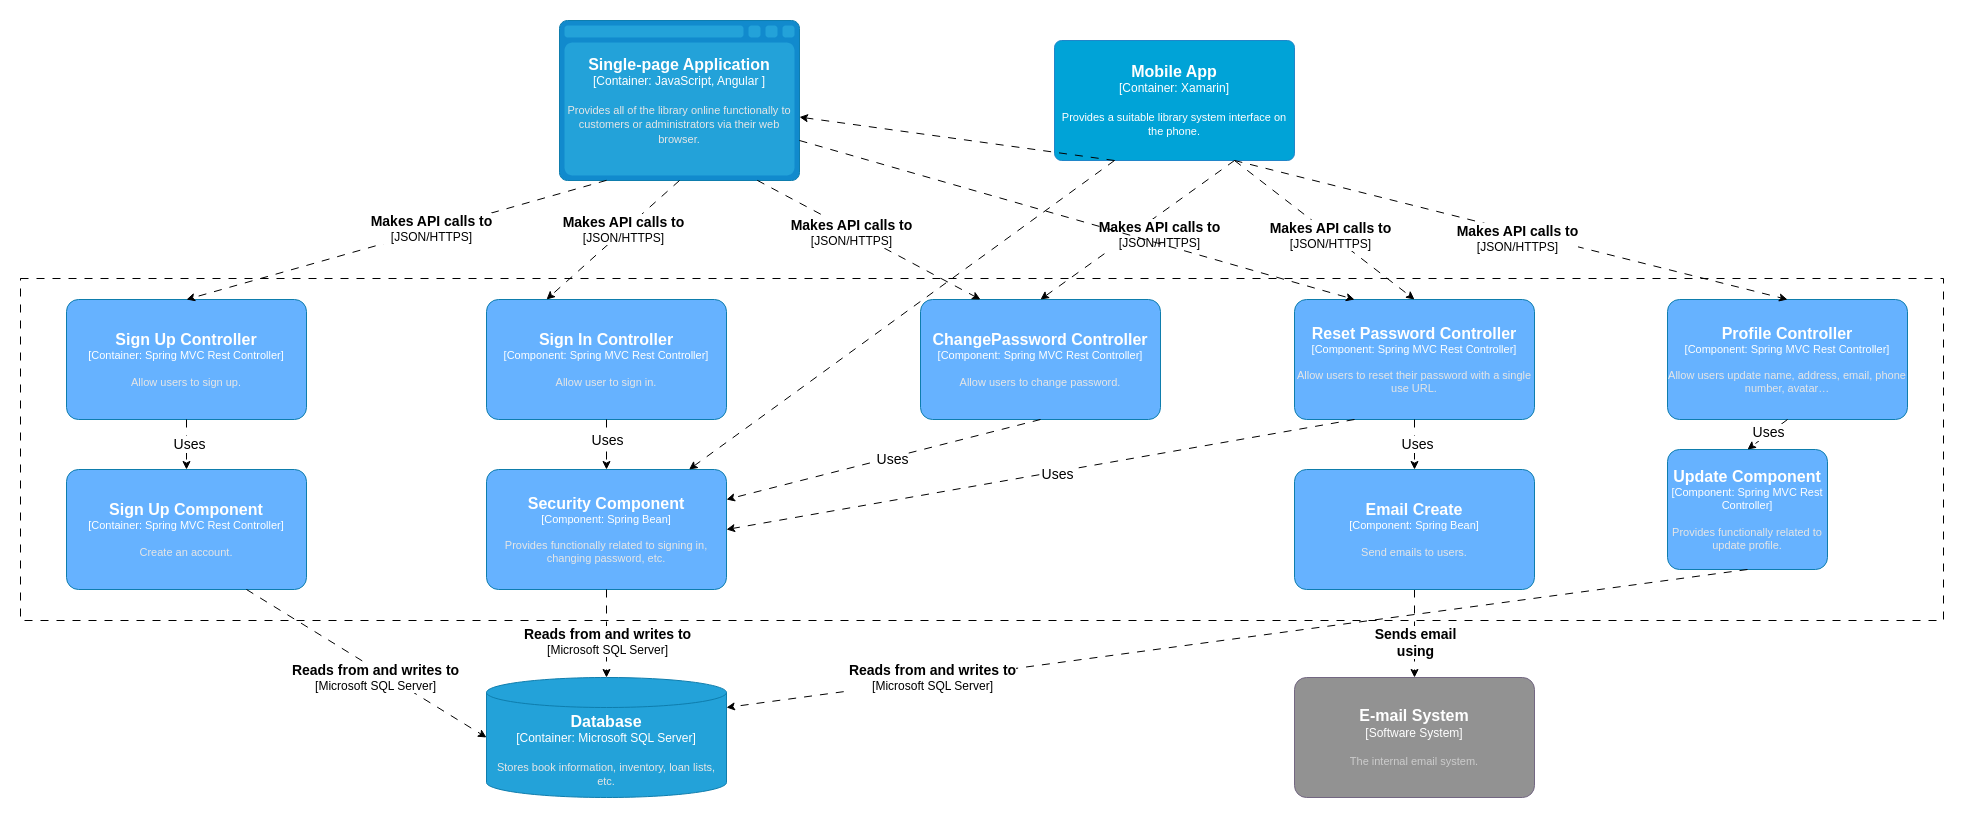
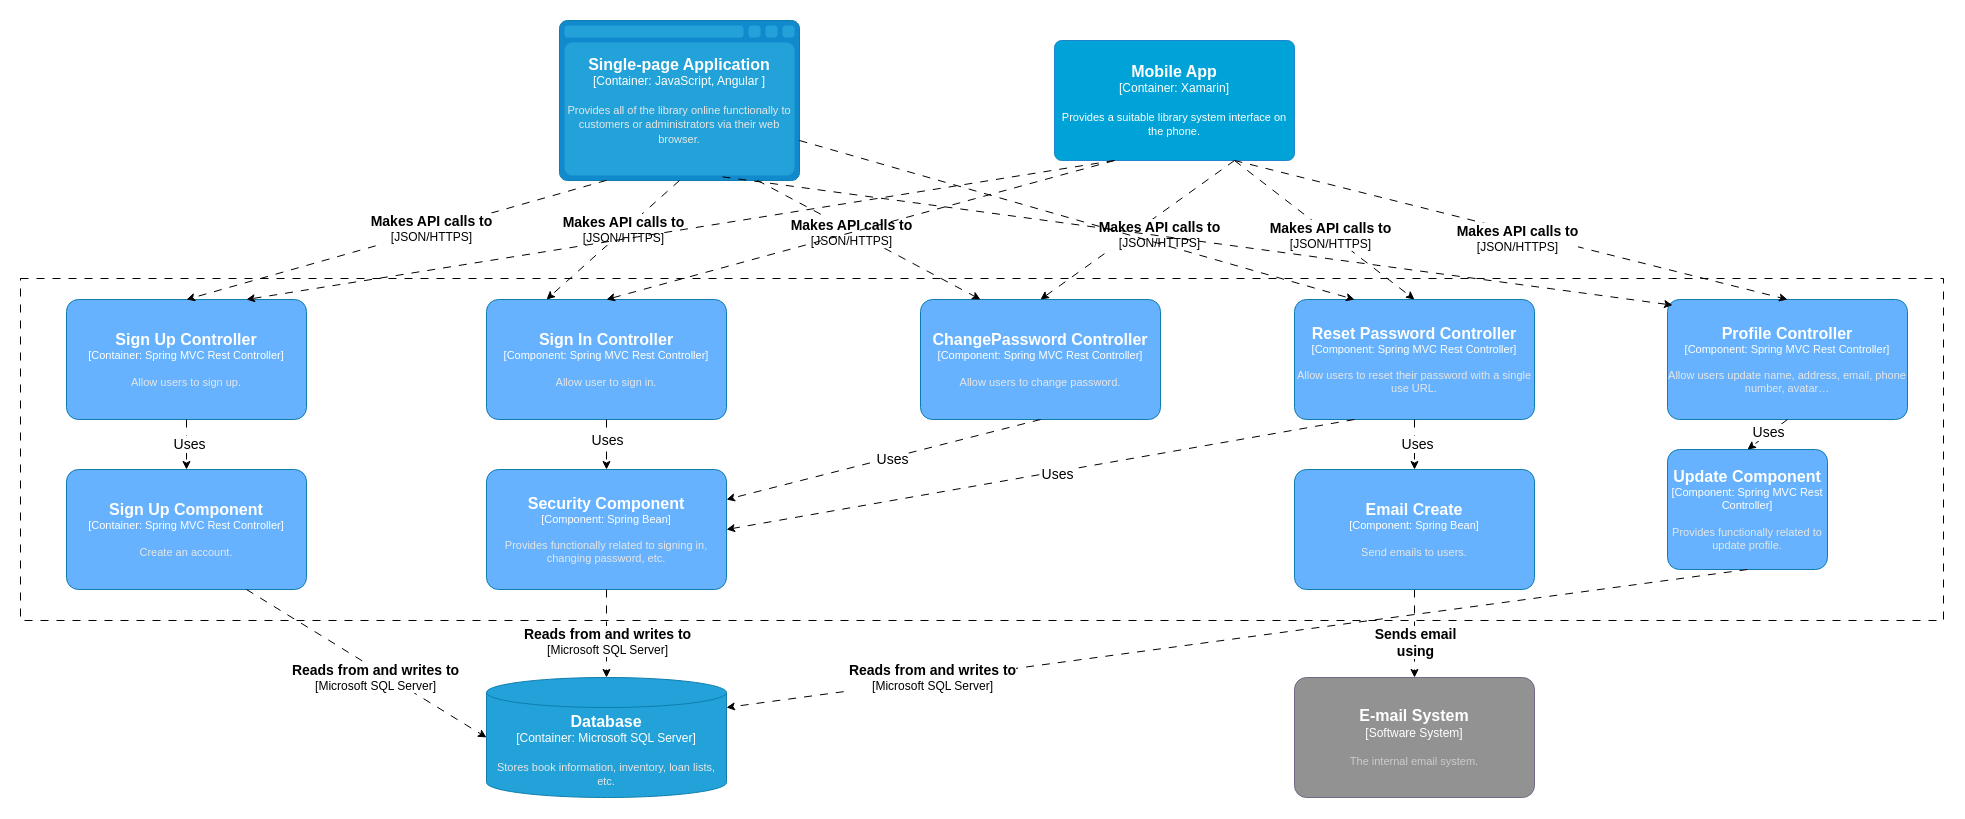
edge "Mobile App [Container: Xamarin] Provides a suitable library system interface on the phone." -> "Single-page Application [Container: JavaScript, Angular ] Provides all of the library online functionally to customers or administrators via their web browser.": now "Mobile App [Container: Xamarin] Provides a suitable library system interface on the phone." -> "Sign Up Controller [Container: Spring MVC Rest Controller] Allow users to sign up."
edge "Single-page Application [Container: JavaScript, Angular ] Provides all of the library online functionally to customers or administrators via their web browser." -> "Profile Controller [Component: Spring MVC Rest Controller] Allow users update name, address, email, phone number, avatar…": added
edge "Mobile App [Container: Xamarin] Provides a suitable library system interface on the phone." -> "Security Component [Component: Spring Bean] Provides functionally related to signing in, changing password, etc.": now "Mobile App [Container: Xamarin] Provides a suitable library system interface on the phone." -> "Sign In Controller [Component: Spring MVC Rest Controller] Allow user to sign in."
